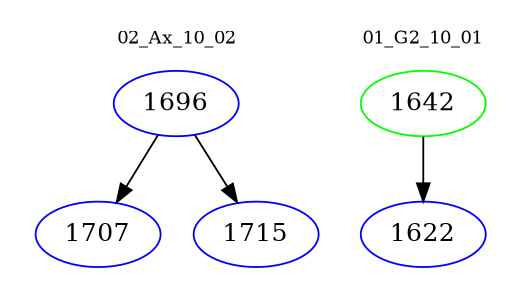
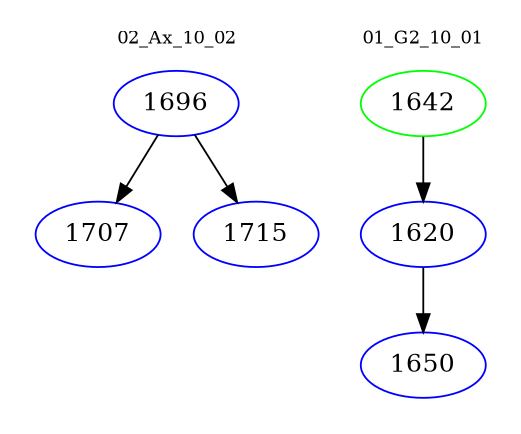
node "1622": label "1622" -> "1620"
node "1650": added
